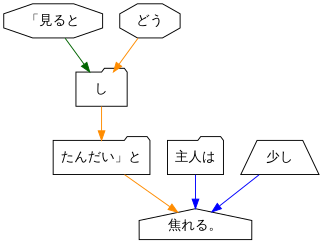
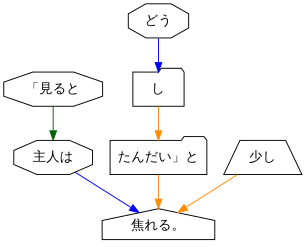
edge "「見ると" -> "し": now "「見ると" -> "主人は"
edge "どう" -> "し": color darkorange -> blue
node "主人は": shape folder -> octagon
edge "少し" -> "焦れる。": color blue -> darkorange
